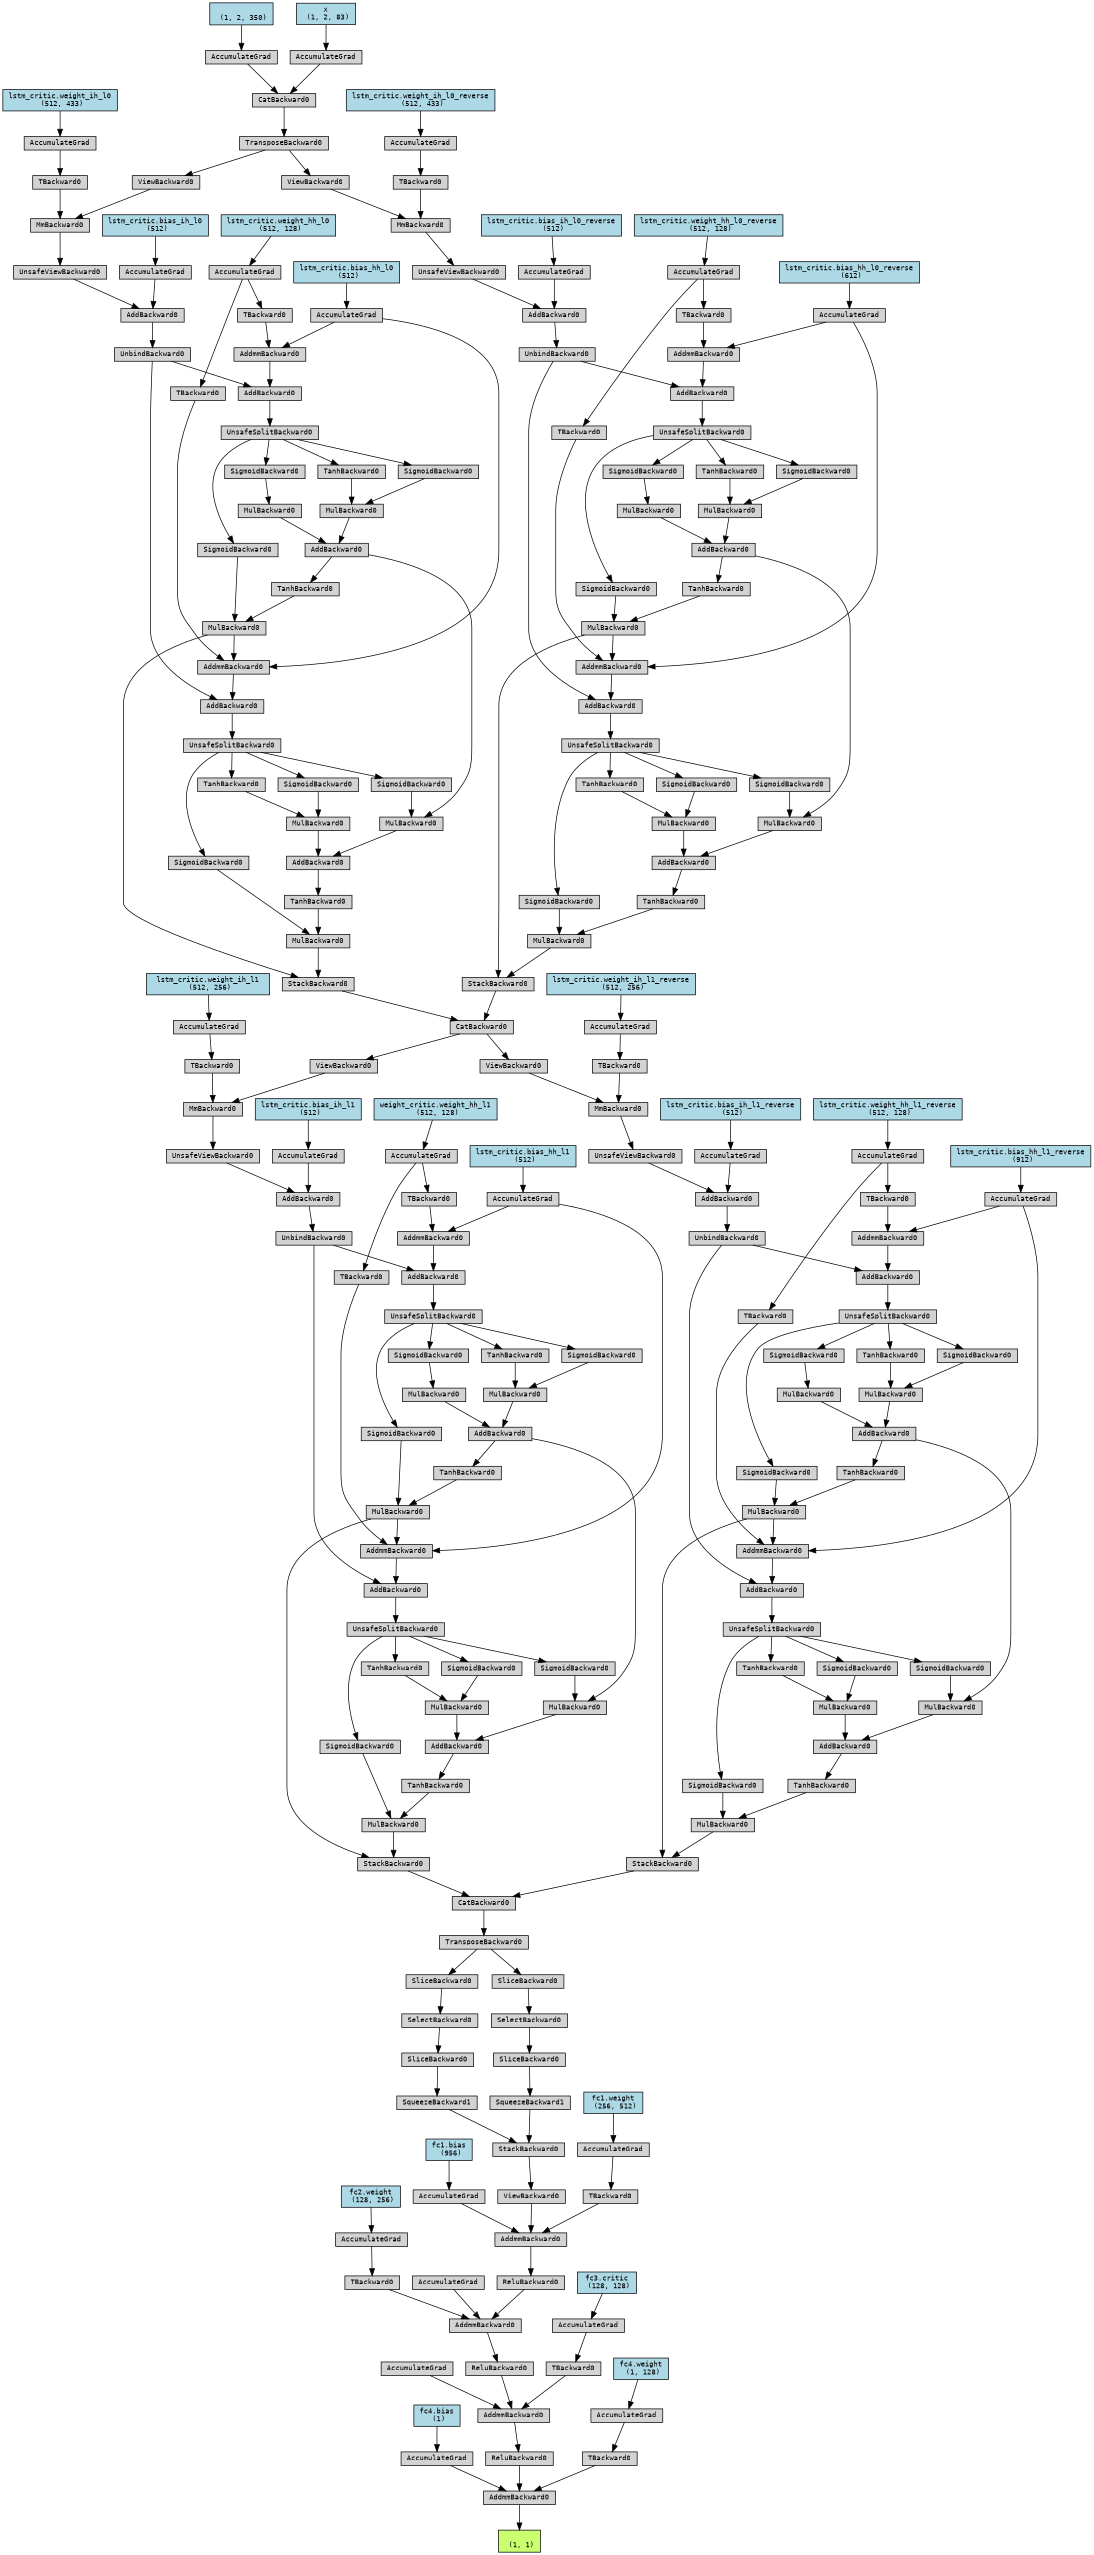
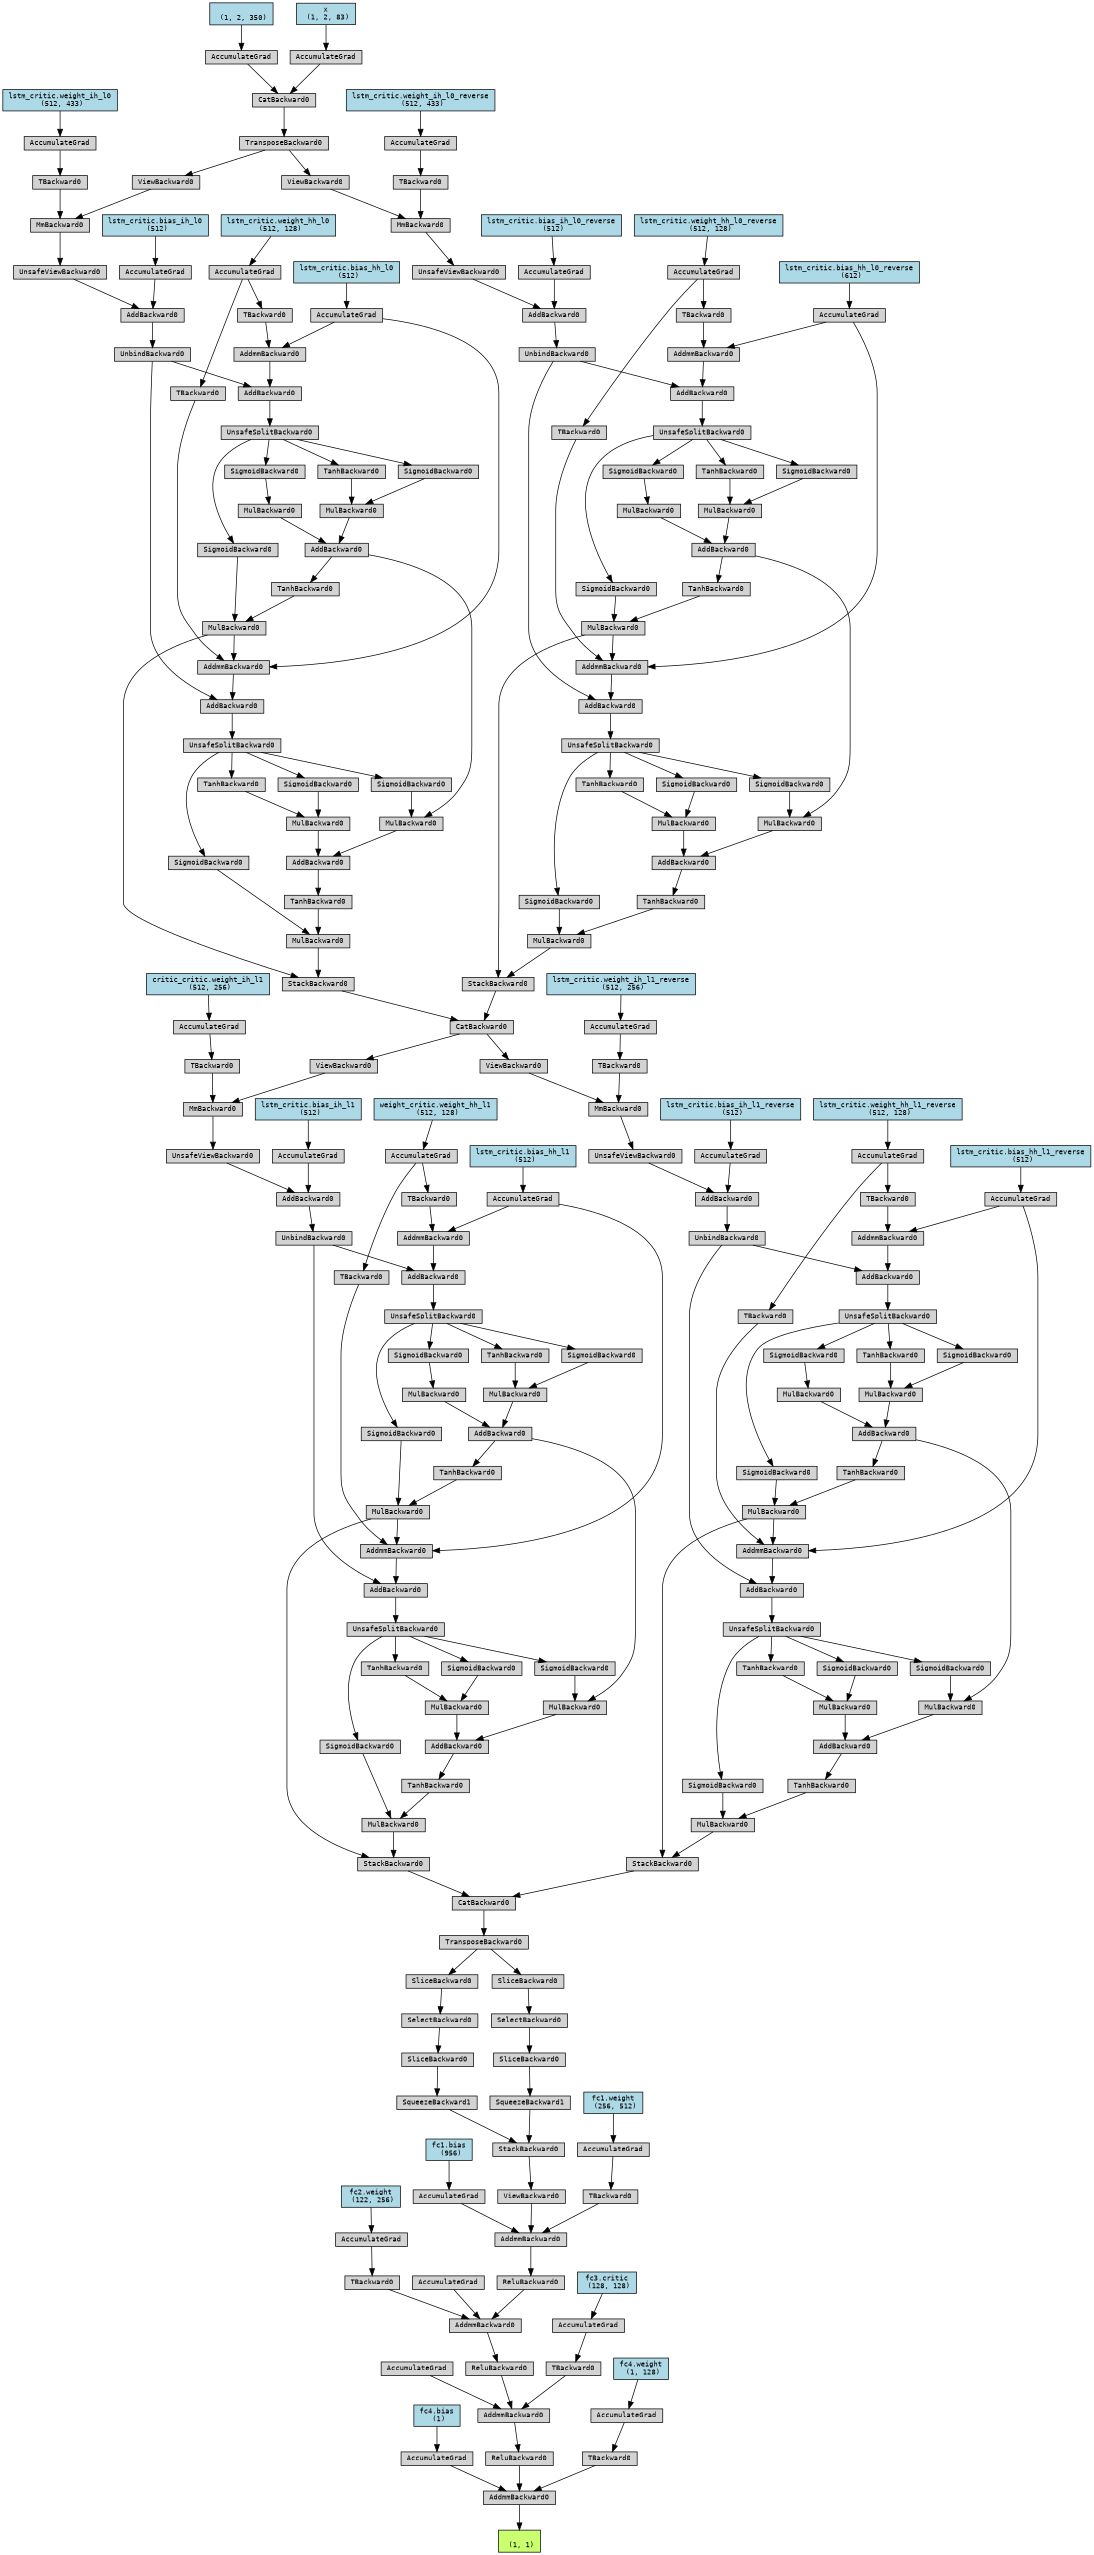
node "lstm_critic.weight_ih_l1 (512, 256)": label "lstm_critic.weight_ih_l1 (512, 256)" -> "critic_critic.weight_ih_l1 (512, 256)"
node "lstm_critic.bias_hh_l1_reverse (912)": label "lstm_critic.bias_hh_l1_reverse (912)" -> "lstm_critic.bias_hh_l1_reverse (512)"
node "fc2.weight (128, 256)": label "fc2.weight (128, 256)" -> "fc2.weight (122, 256)"
